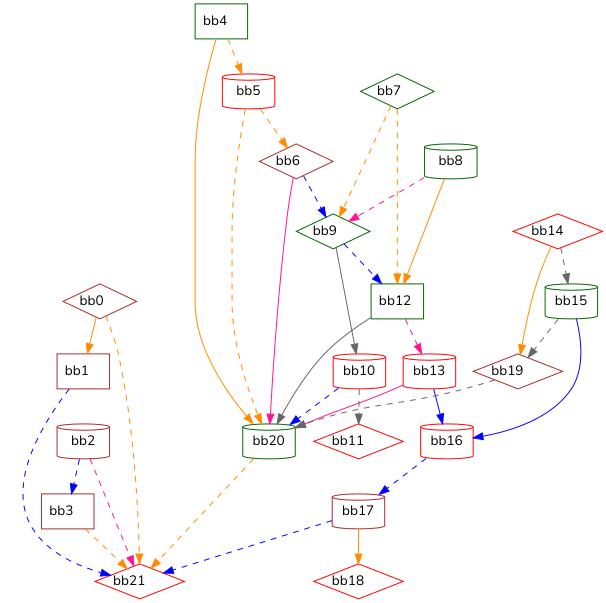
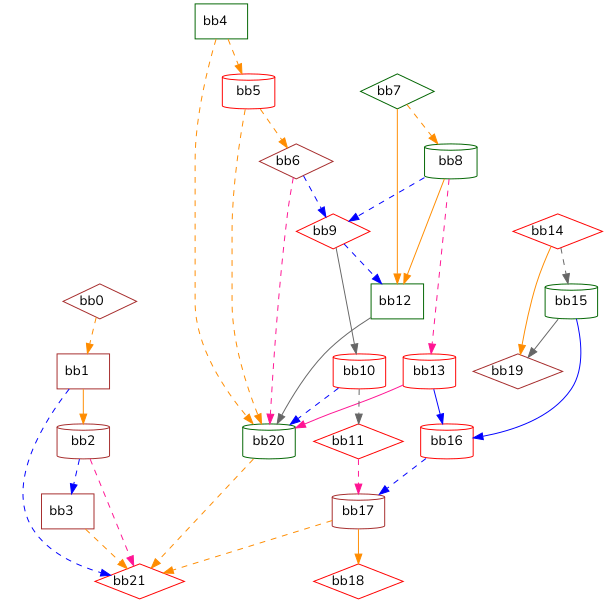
edge "bb7" -> "bb9": now "bb7" -> "bb8"
edge "bb7" -> "bb12": style dashed -> solid
edge "bb8" -> "bb9": color deeppink -> blue
node "bb9": color darkgreen -> red
edge "bb4" -> "bb20": style solid -> dashed
edge "bb6" -> "bb20": style solid -> dashed
edge "bb0" -> "bb1": style solid -> dashed
edge "bb12" -> "bb13": now "bb8" -> "bb13"
edge "bb15" -> "bb19": style dashed -> solid
edge "bb1" -> "bb2": added
edge "bb19" -> "bb20": removed
edge "bb0" -> "bb21": removed
edge "bb11" -> "bb17": added
edge "bb17" -> "bb21": color blue -> darkorange
